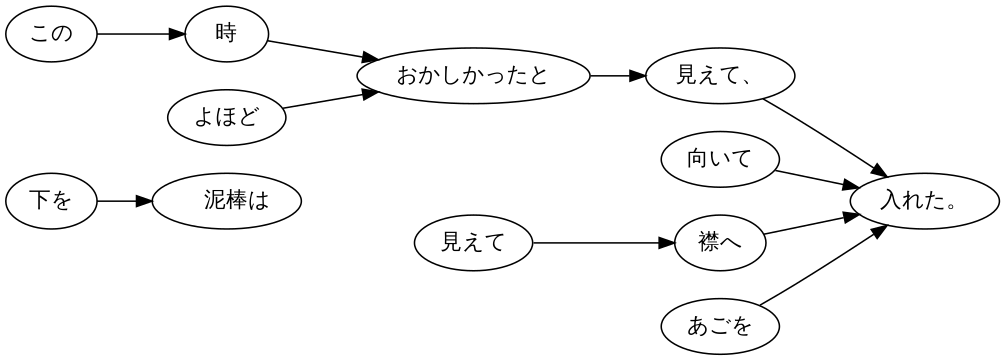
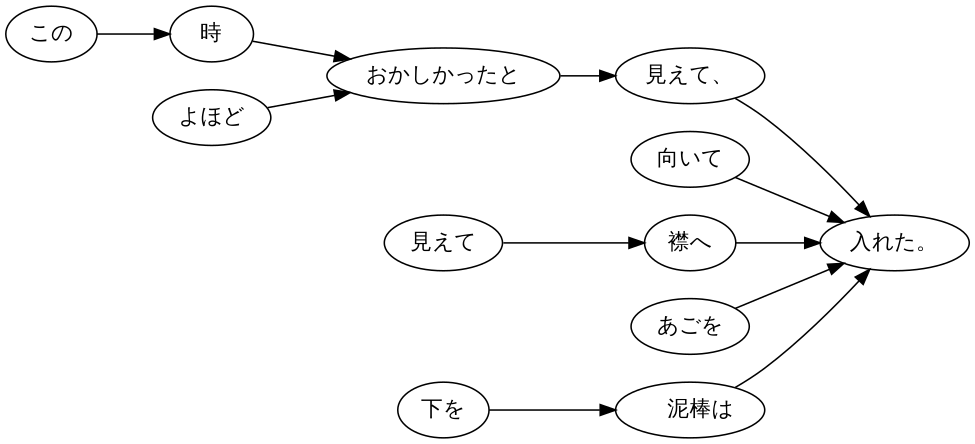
edge "泥棒は" -> "入れた。": added
